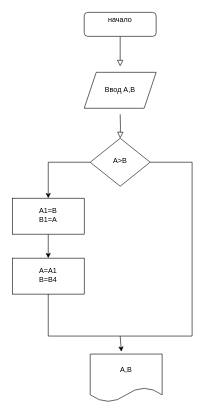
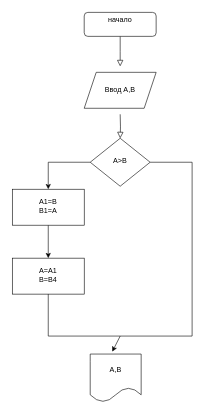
node "A1=B B1=A": moved (48, 216) -> (48, 207)
node "A,B": size 72x48 -> 51x48
